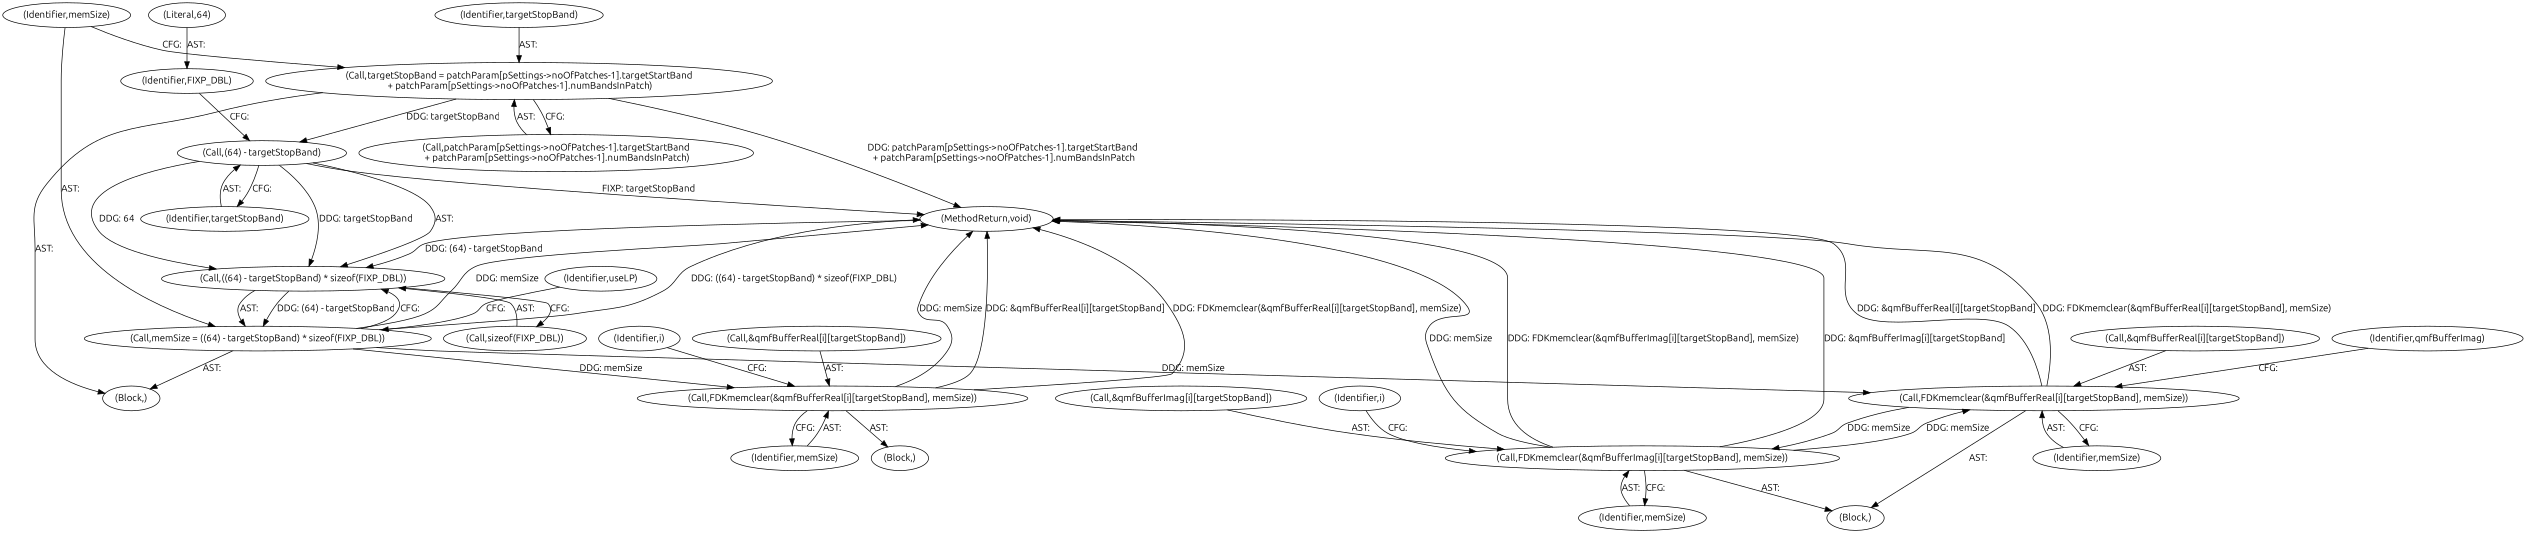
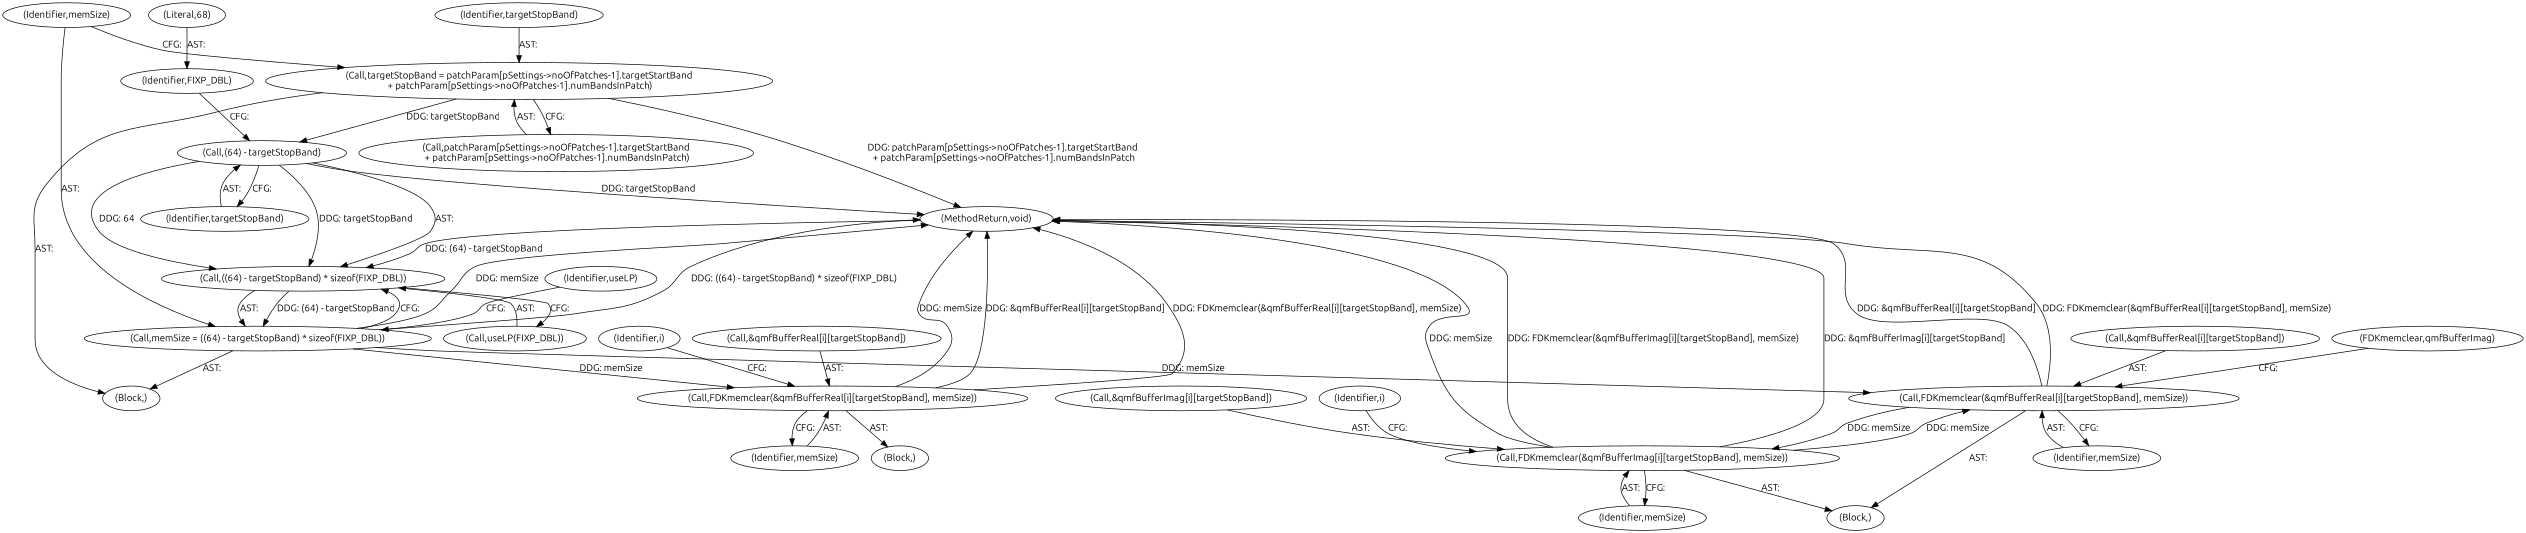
node "(Literal,64)": label "(Literal,64)" -> "(Literal,68)"
edge "(Call,(64) - targetStopBand)" -> "(MethodReturn,void)": label "FIXP: targetStopBand" -> "DDG: targetStopBand"
node "(Call,sizeof(FIXP_DBL))": label "(Call,sizeof(FIXP_DBL))" -> "(Call,useLP(FIXP_DBL))"
node "(Identifier,qmfBufferImag)": label "(Identifier,qmfBufferImag)" -> "(FDKmemclear,qmfBufferImag)"
